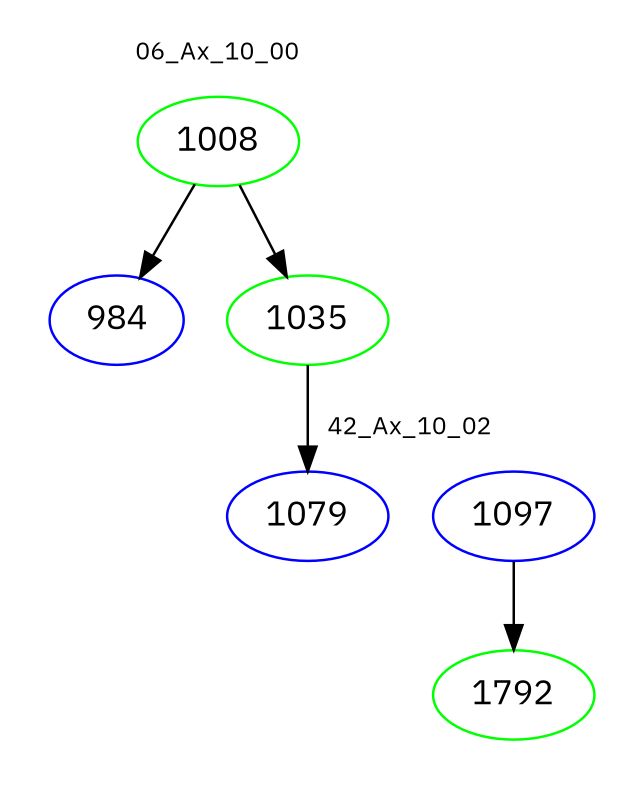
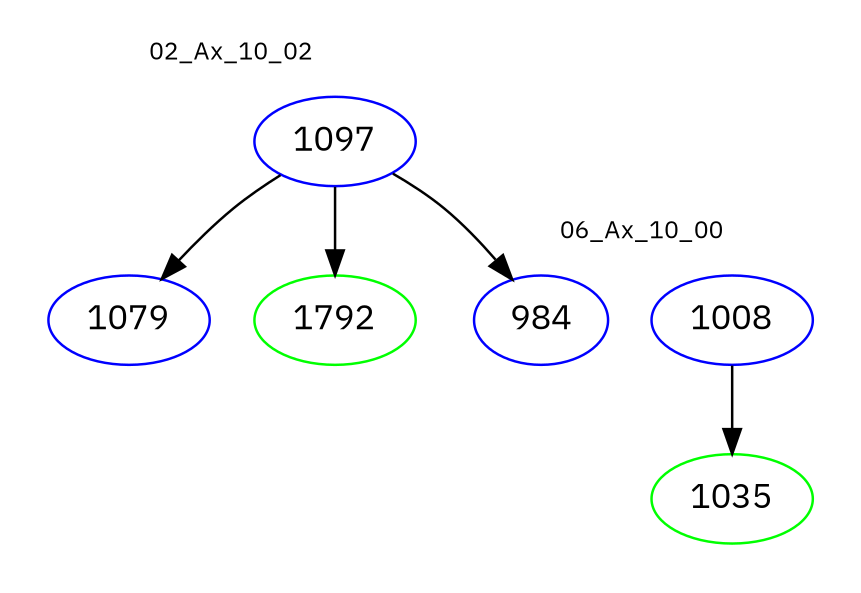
node "1008": color green -> blue
edge "1008" -> "984": now "1097" -> "984"
edge "1035" -> "1079": now "1097" -> "1079"
cluster "42_Ax_10_02": label "42_Ax_10_02" -> "02_Ax_10_02"
